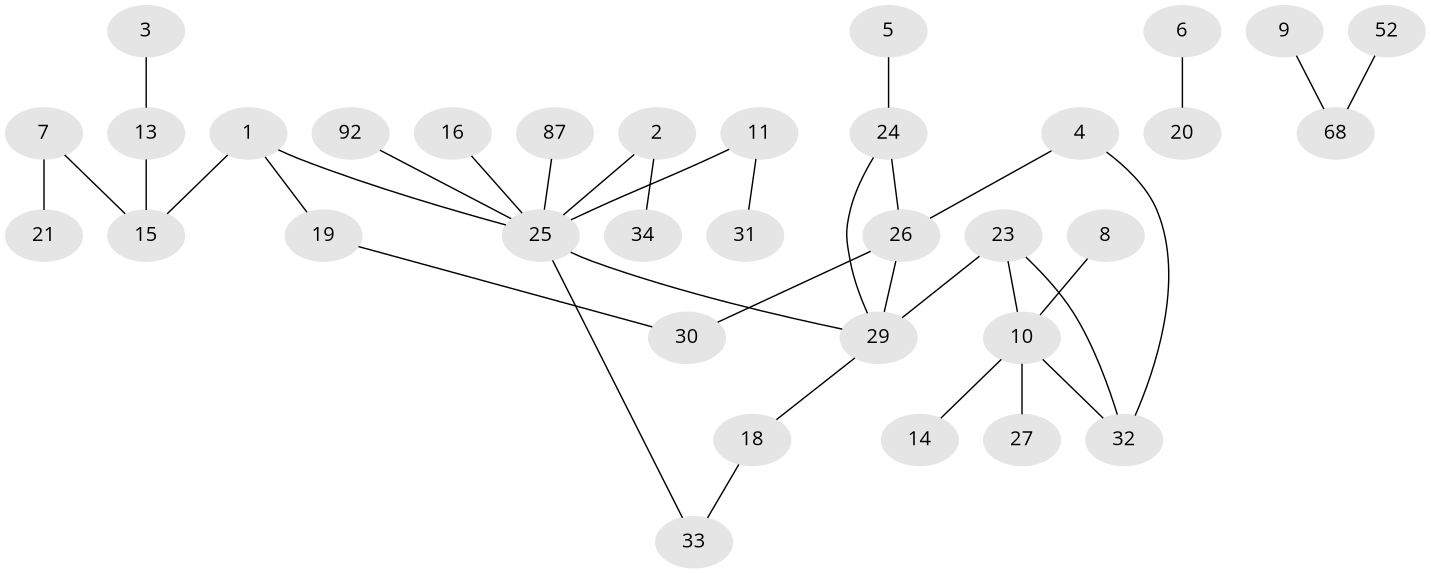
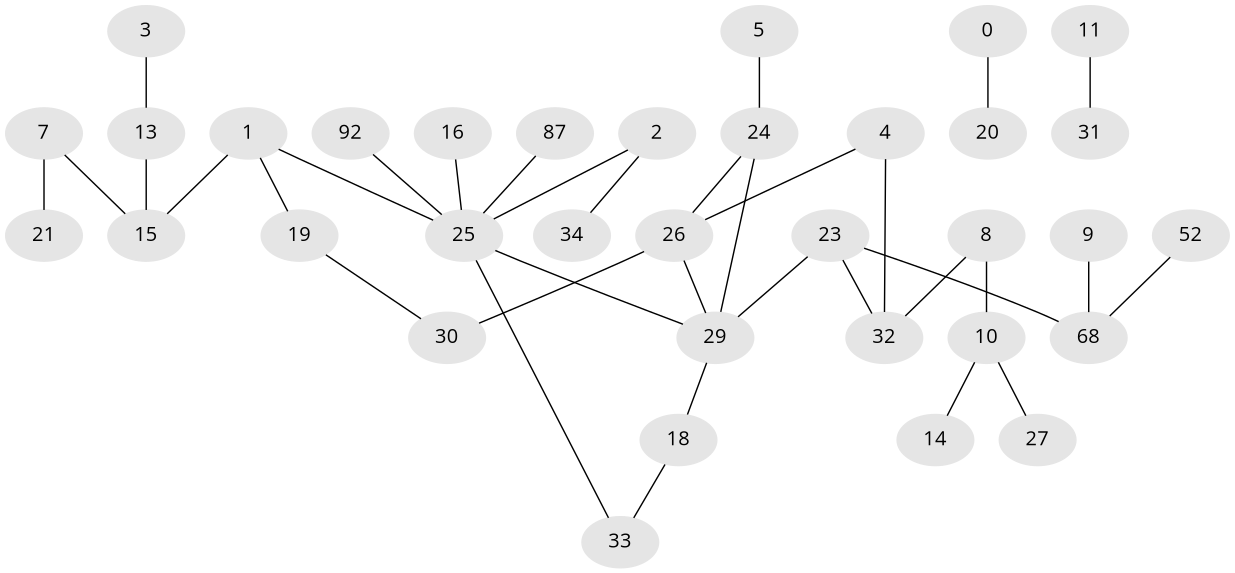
node "6": label "6" -> "0"
edge "11" -- "25": removed
edge "23" -- "10": now "23" -- "68"
edge "10" -- "32": now "8" -- "32"
